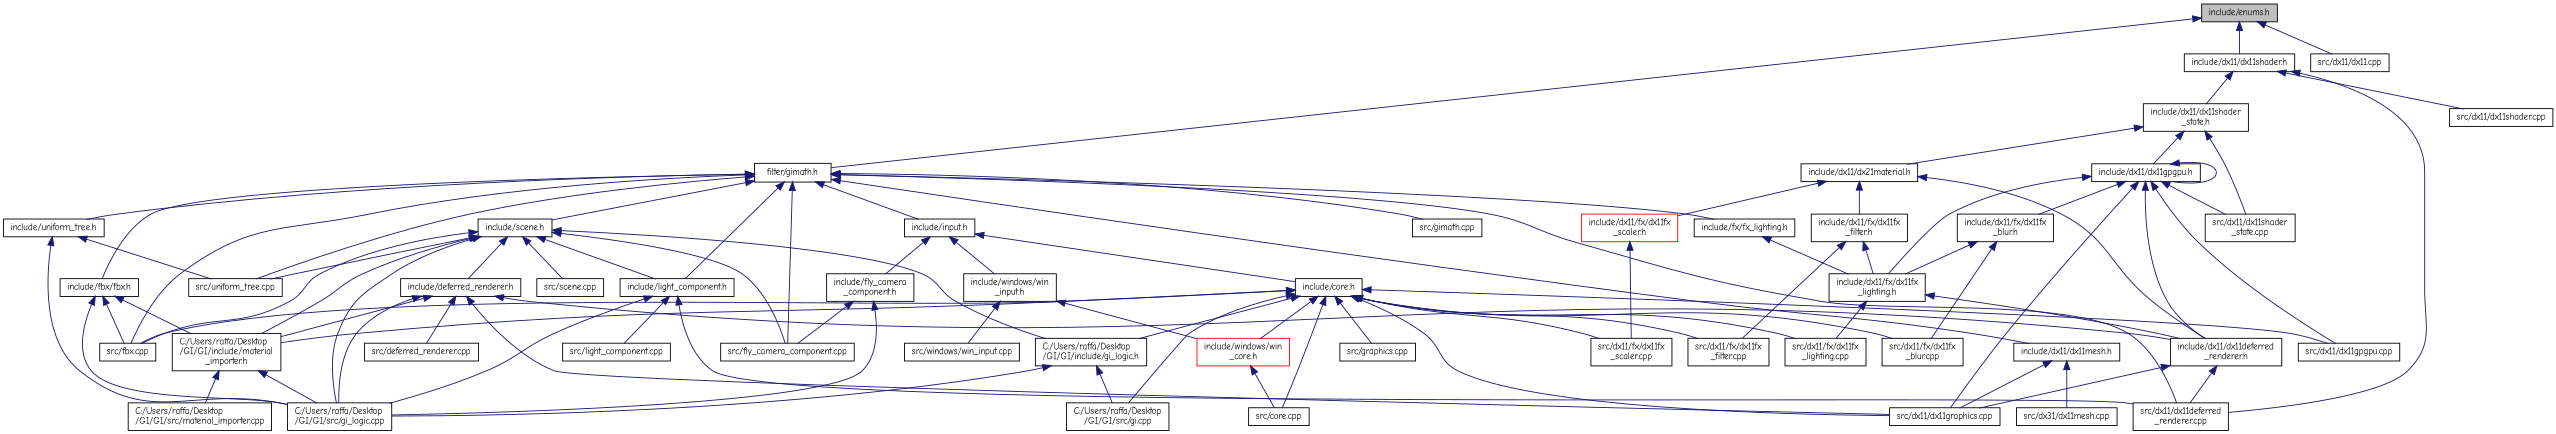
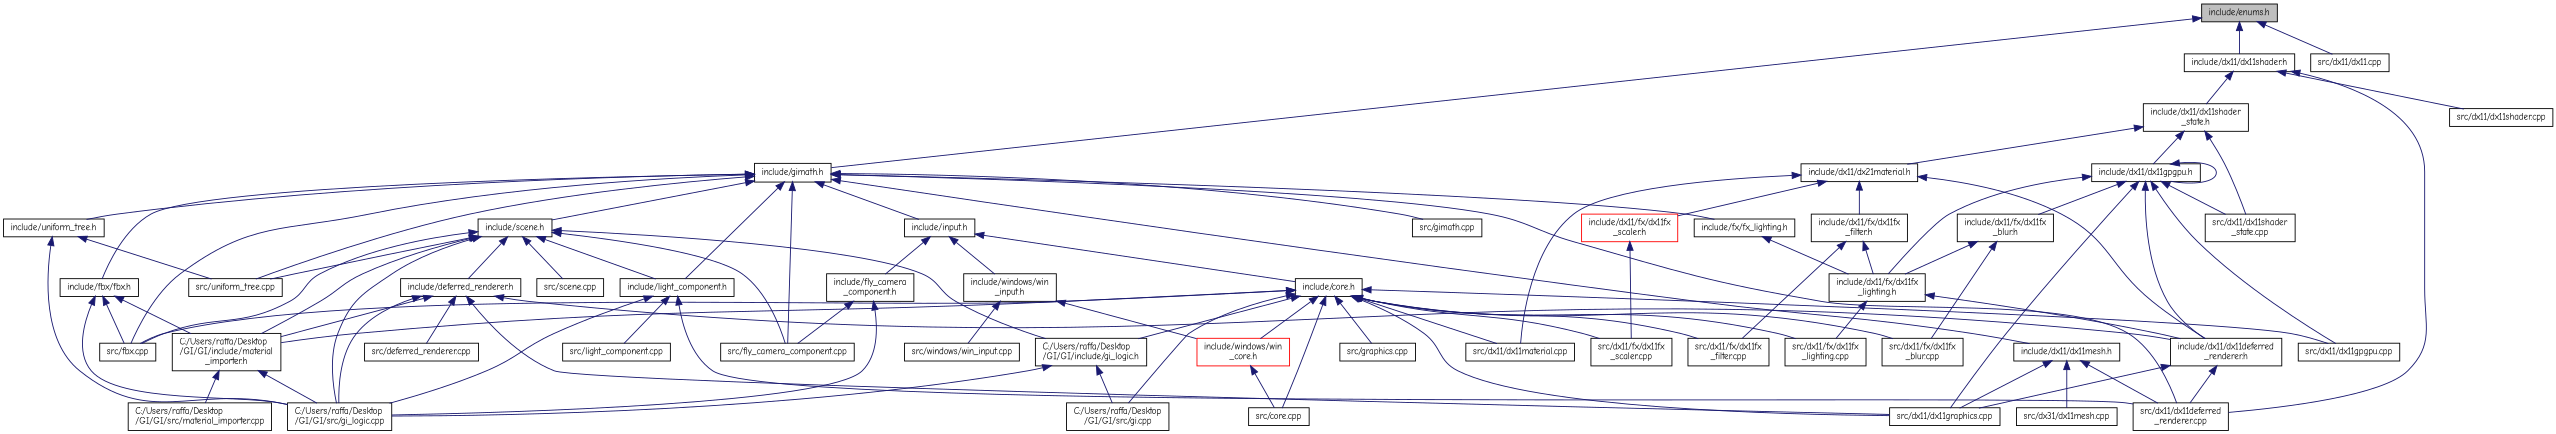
node "filter/gimath.h": label "filter/gimath.h" -> "include/gimath.h"
node "src/dx11/dx11material.cpp": added
edge "src/dx11/dx11deferred _renderer.cpp" -> "include/dx11/dx11mesh.h": added
